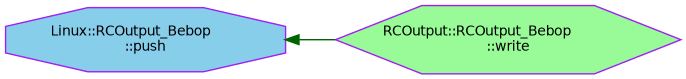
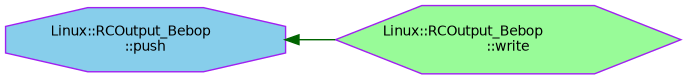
node "RCOutput::RCOutput_Bebop ::write": label "RCOutput::RCOutput_Bebop ::write" -> "Linux::RCOutput_Bebop ::write"
